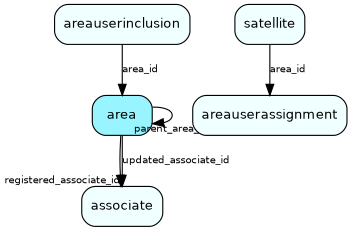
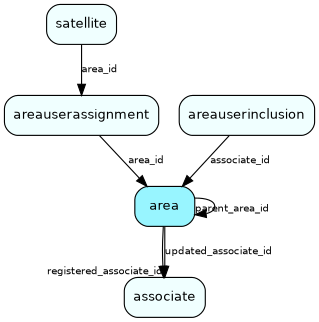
edge "areauserinclusion" -> "area": label "area_id" -> "associate_id"
edge "areauserassignment" -> "area": added, label "area_id"
